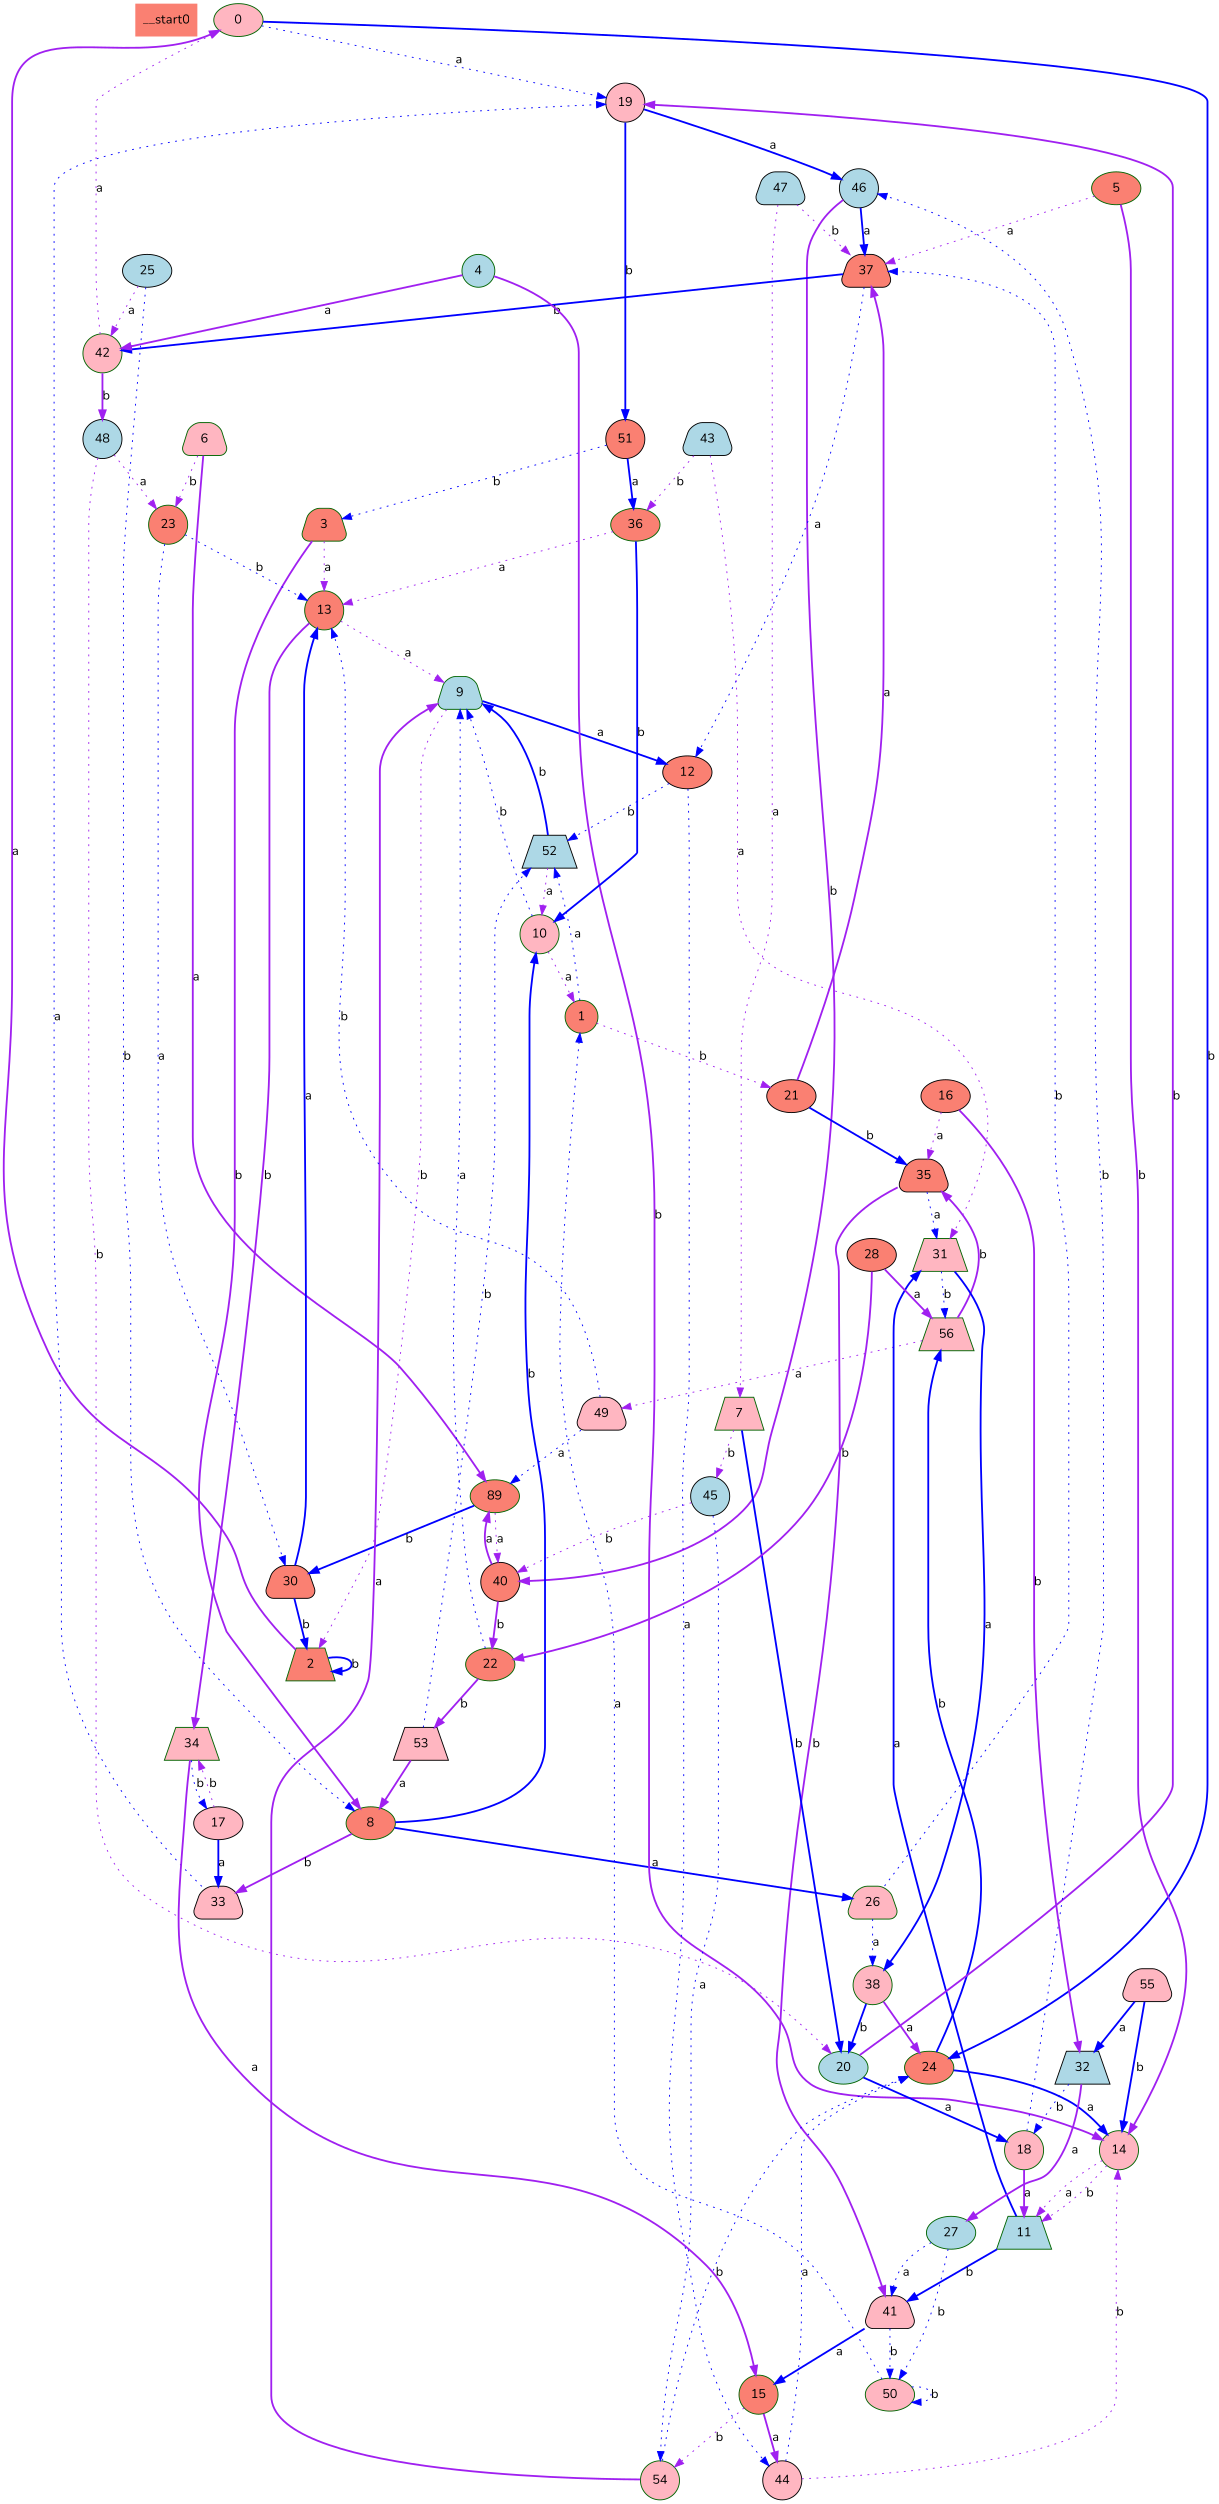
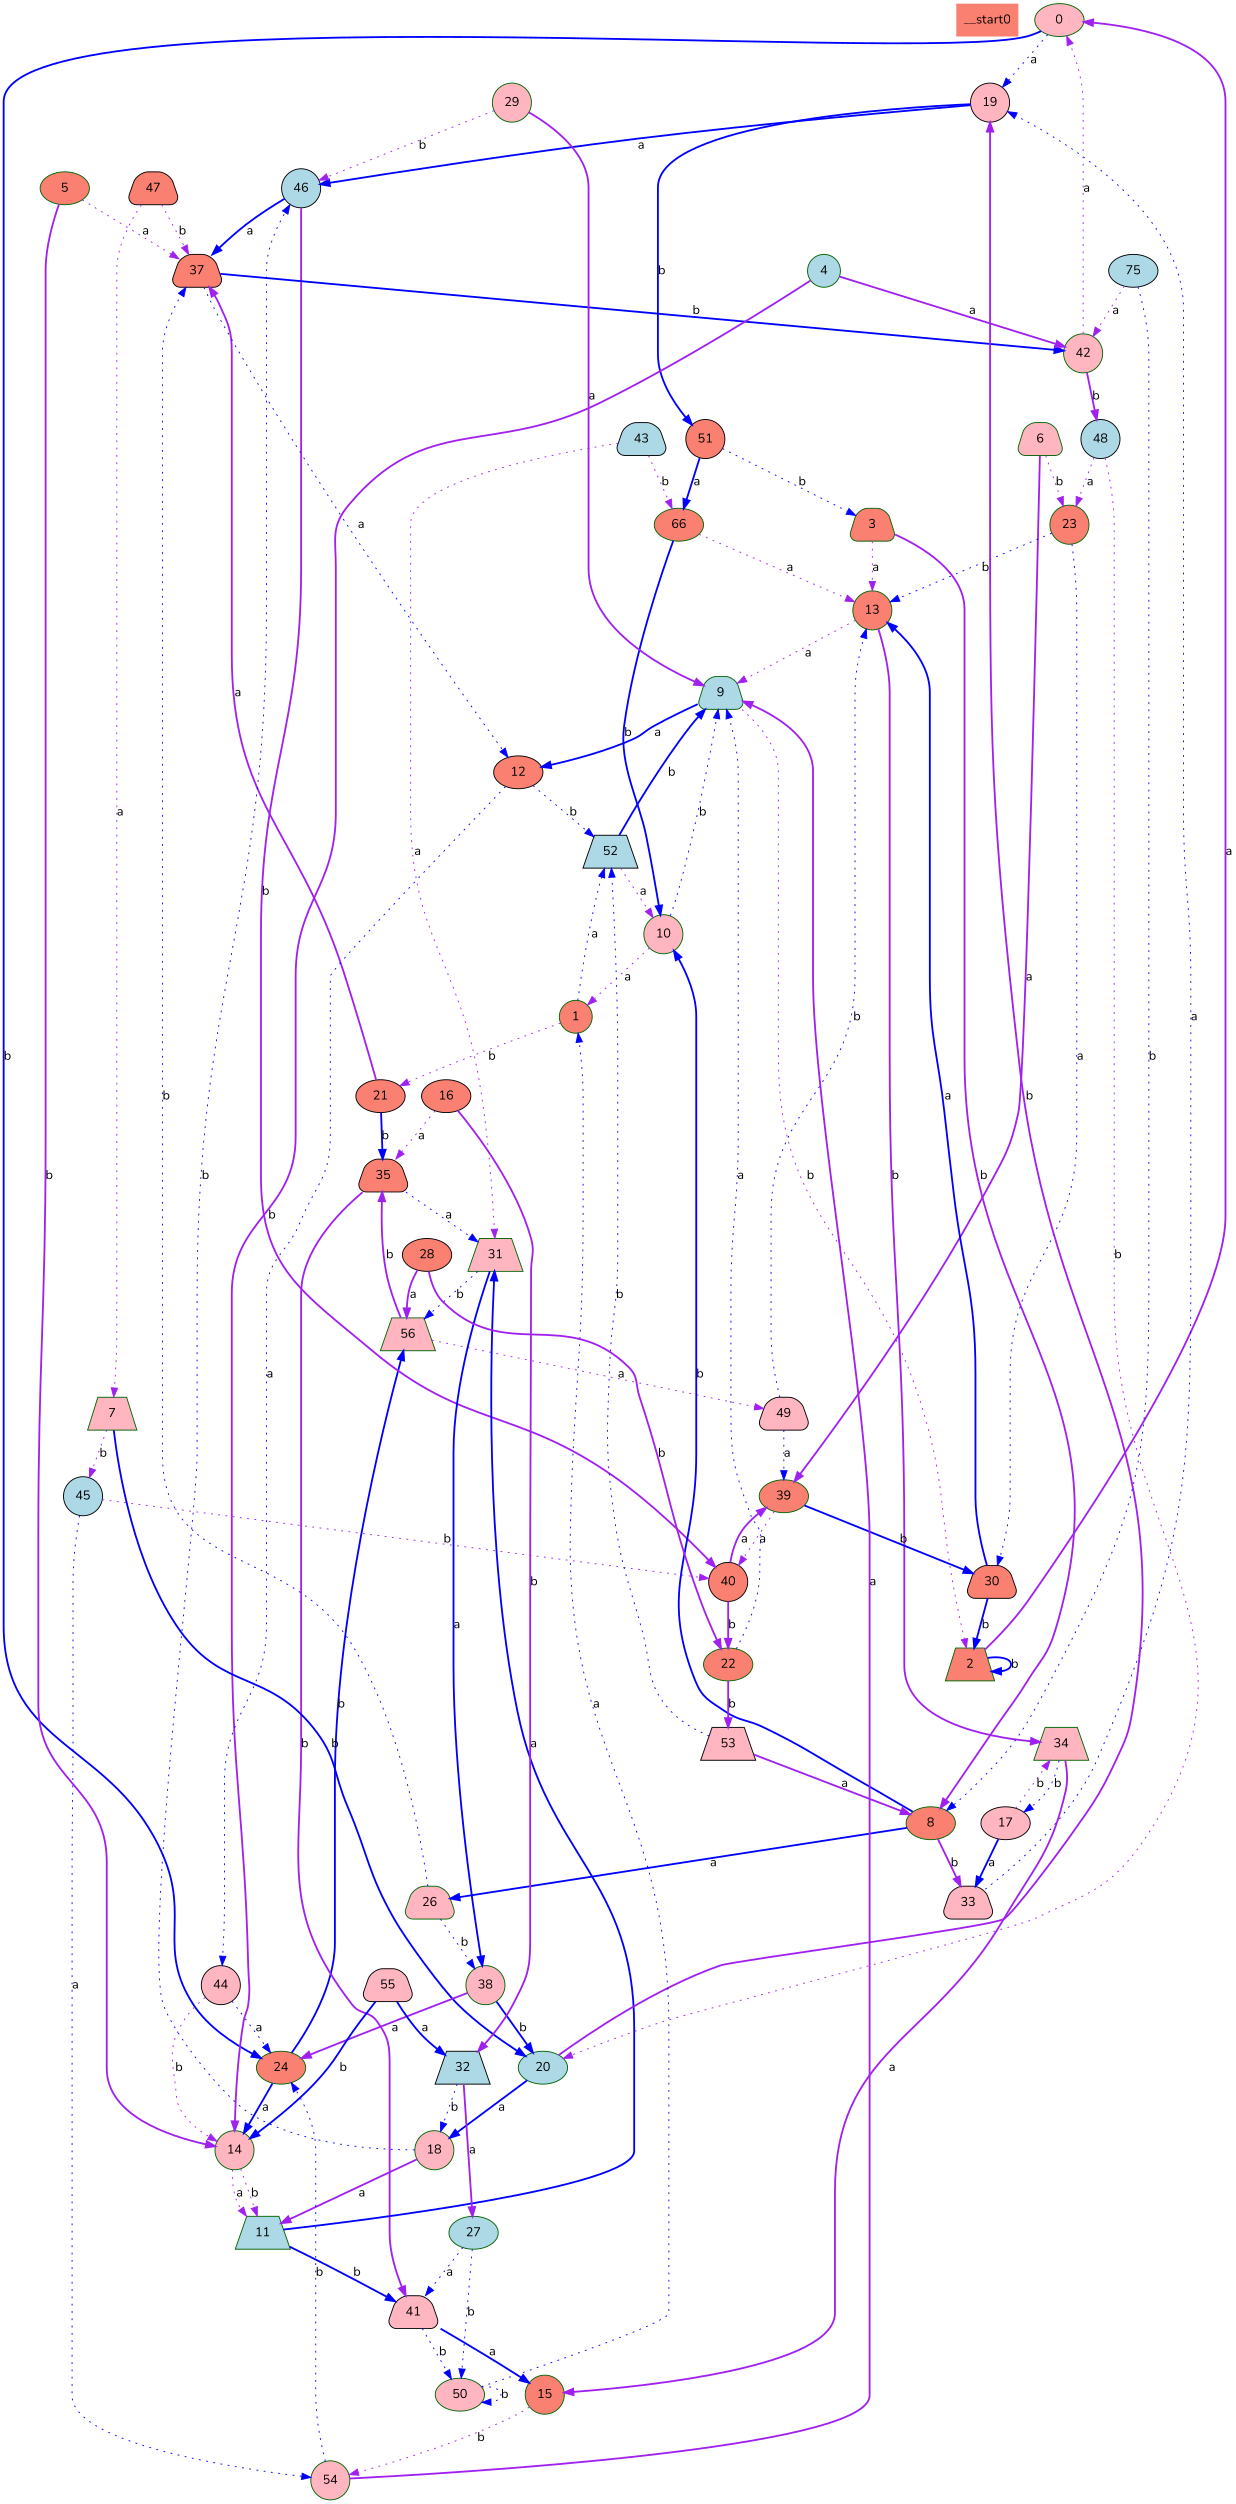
node "29": added
node "47": fillcolor lightblue -> salmon
node "25": label "25" -> "75"
node "36": label "36" -> "66"
node "89": label "89" -> "39"
edge "26" -> "38": label "a" -> "b"
edge "15" -> "44": removed, label "a"
